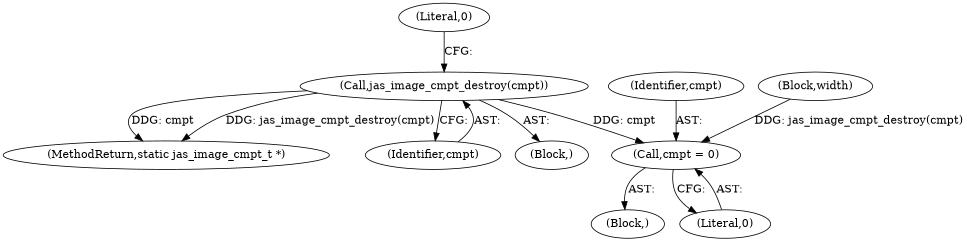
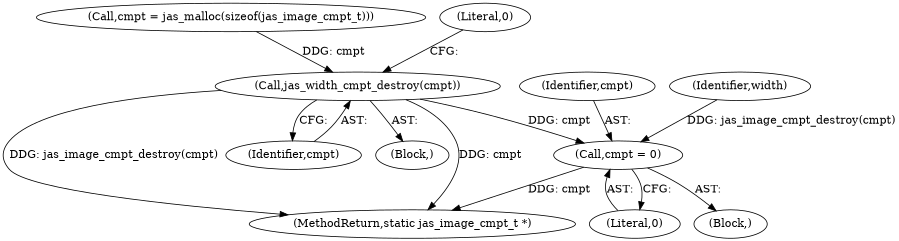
node "(Call,cmpt = jas_malloc(sizeof(jas_image_cmpt_t)))": added
node "(Call,jas_image_cmpt_destroy(cmpt))": label "(Call,jas_image_cmpt_destroy(cmpt))" -> "(Call,jas_width_cmpt_destroy(cmpt))"
node "(Block,width)": label "(Block,width)" -> "(Identifier,width)"
edge "(Call,cmpt = 0)" -> "(MethodReturn,static jas_image_cmpt_t *)": added, label "DDG: cmpt"
